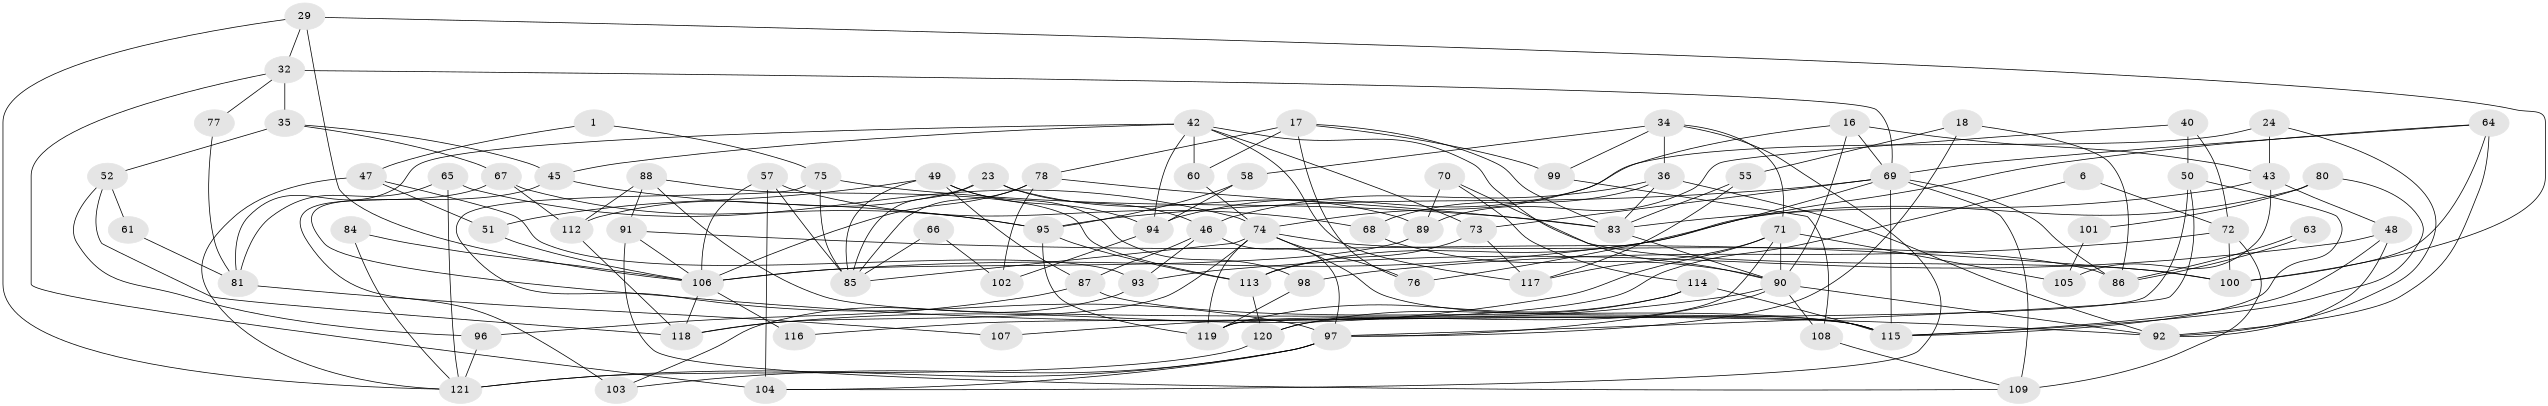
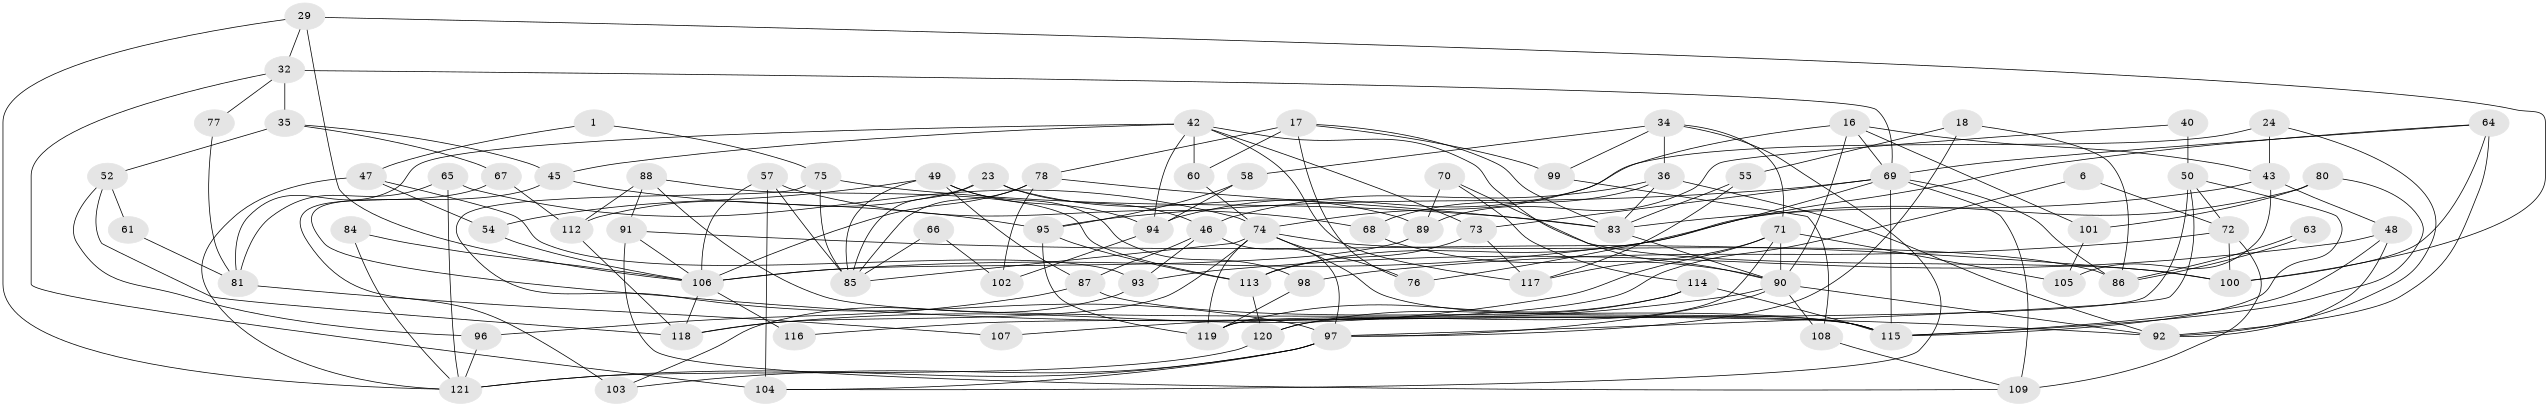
edge "16" -- "101": added
edge "40" -- "72": now "50" -- "72"
edge "67" -- "95": removed
node "51": label "51" -> "54"
